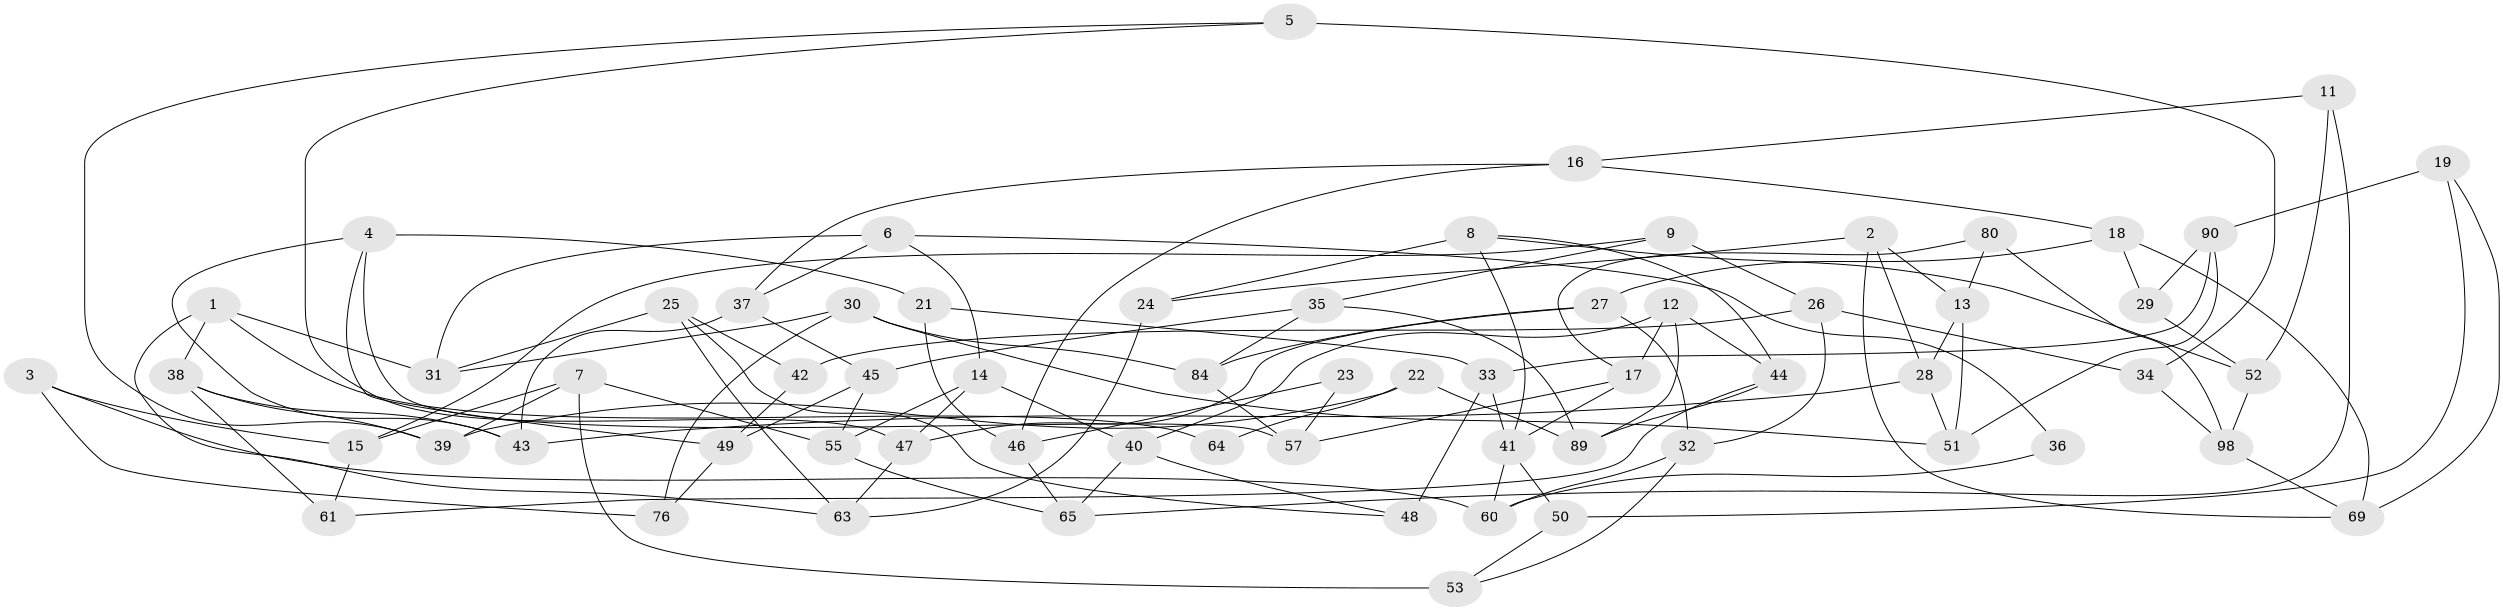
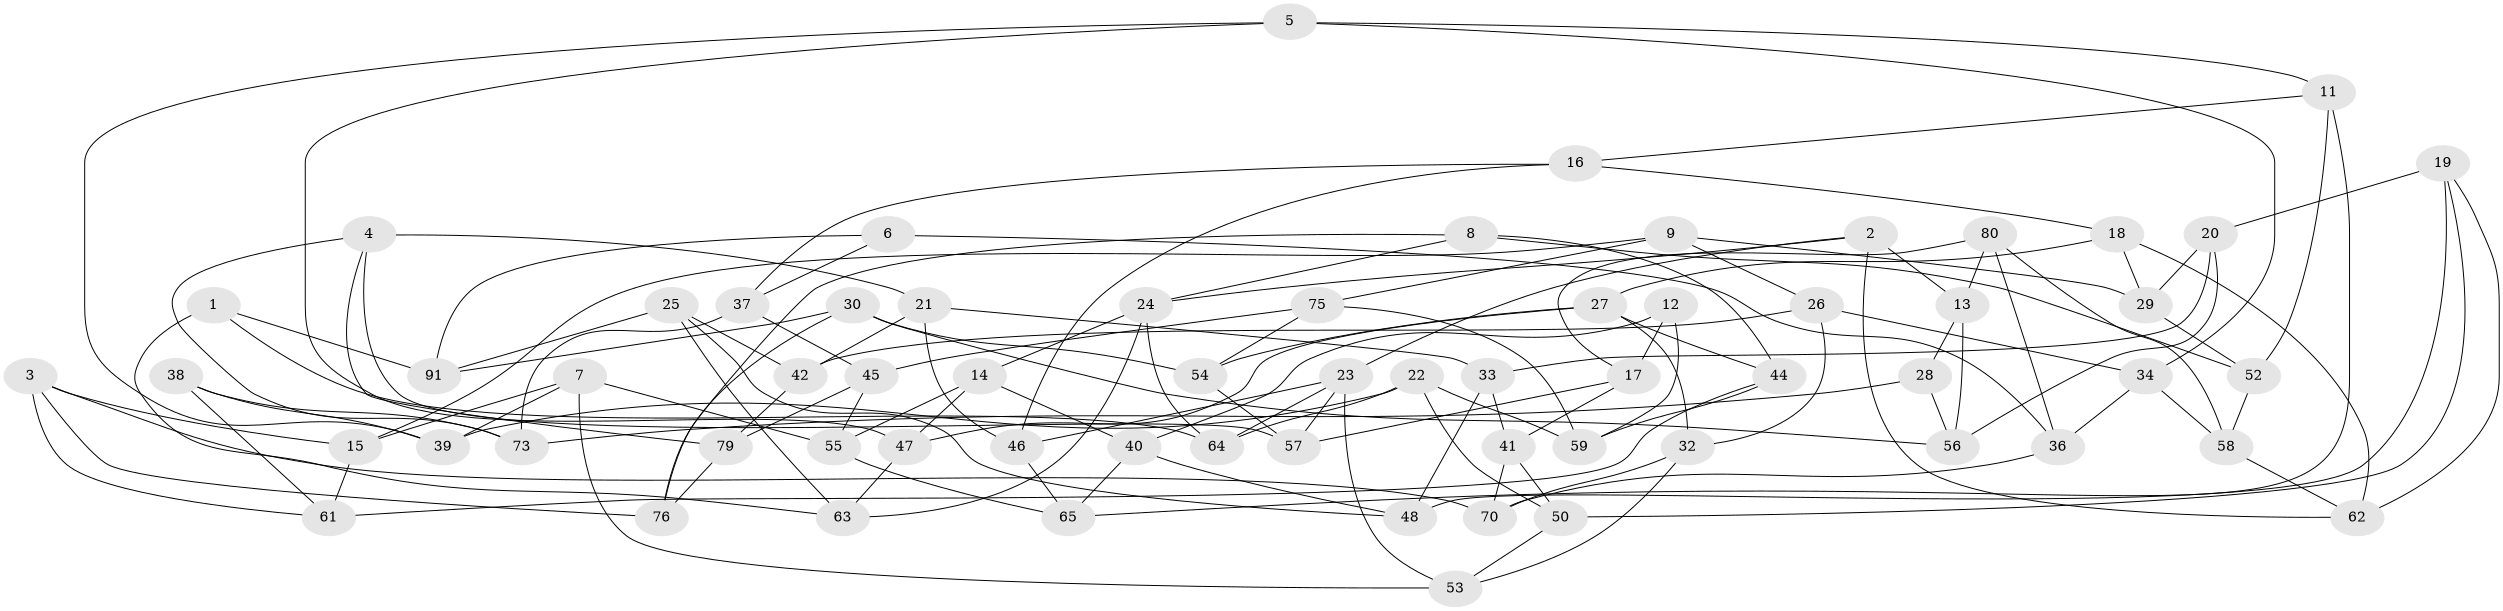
edge "5" -- "11": added
node "90": label "90" -> "20"
edge "9" -- "29": added
edge "6" -- "14": now "24" -- "14"
node "35": label "35" -> "75"
edge "2" -- "28": now "2" -- "23"
edge "1" -- "38": removed
edge "21" -- "42": added
edge "12" -- "44": now "27" -- "44"
edge "80" -- "36": added
edge "8" -- "41": now "8" -- "76"
node "31": label "31" -> "91"
node "84": label "84" -> "54"
edge "24" -- "64": added
edge "23" -- "64": added
edge "34" -- "36": added
node "43": label "43" -> "73"
node "49": label "49" -> "79"
node "89": label "89" -> "59"
node "51": label "51" -> "56"
node "98": label "98" -> "58"
edge "22" -- "50": added
edge "23" -- "53": added
edge "3" -- "61": added
edge "19" -- "48": added
node "60": label "60" -> "70"
node "69": label "69" -> "62"
